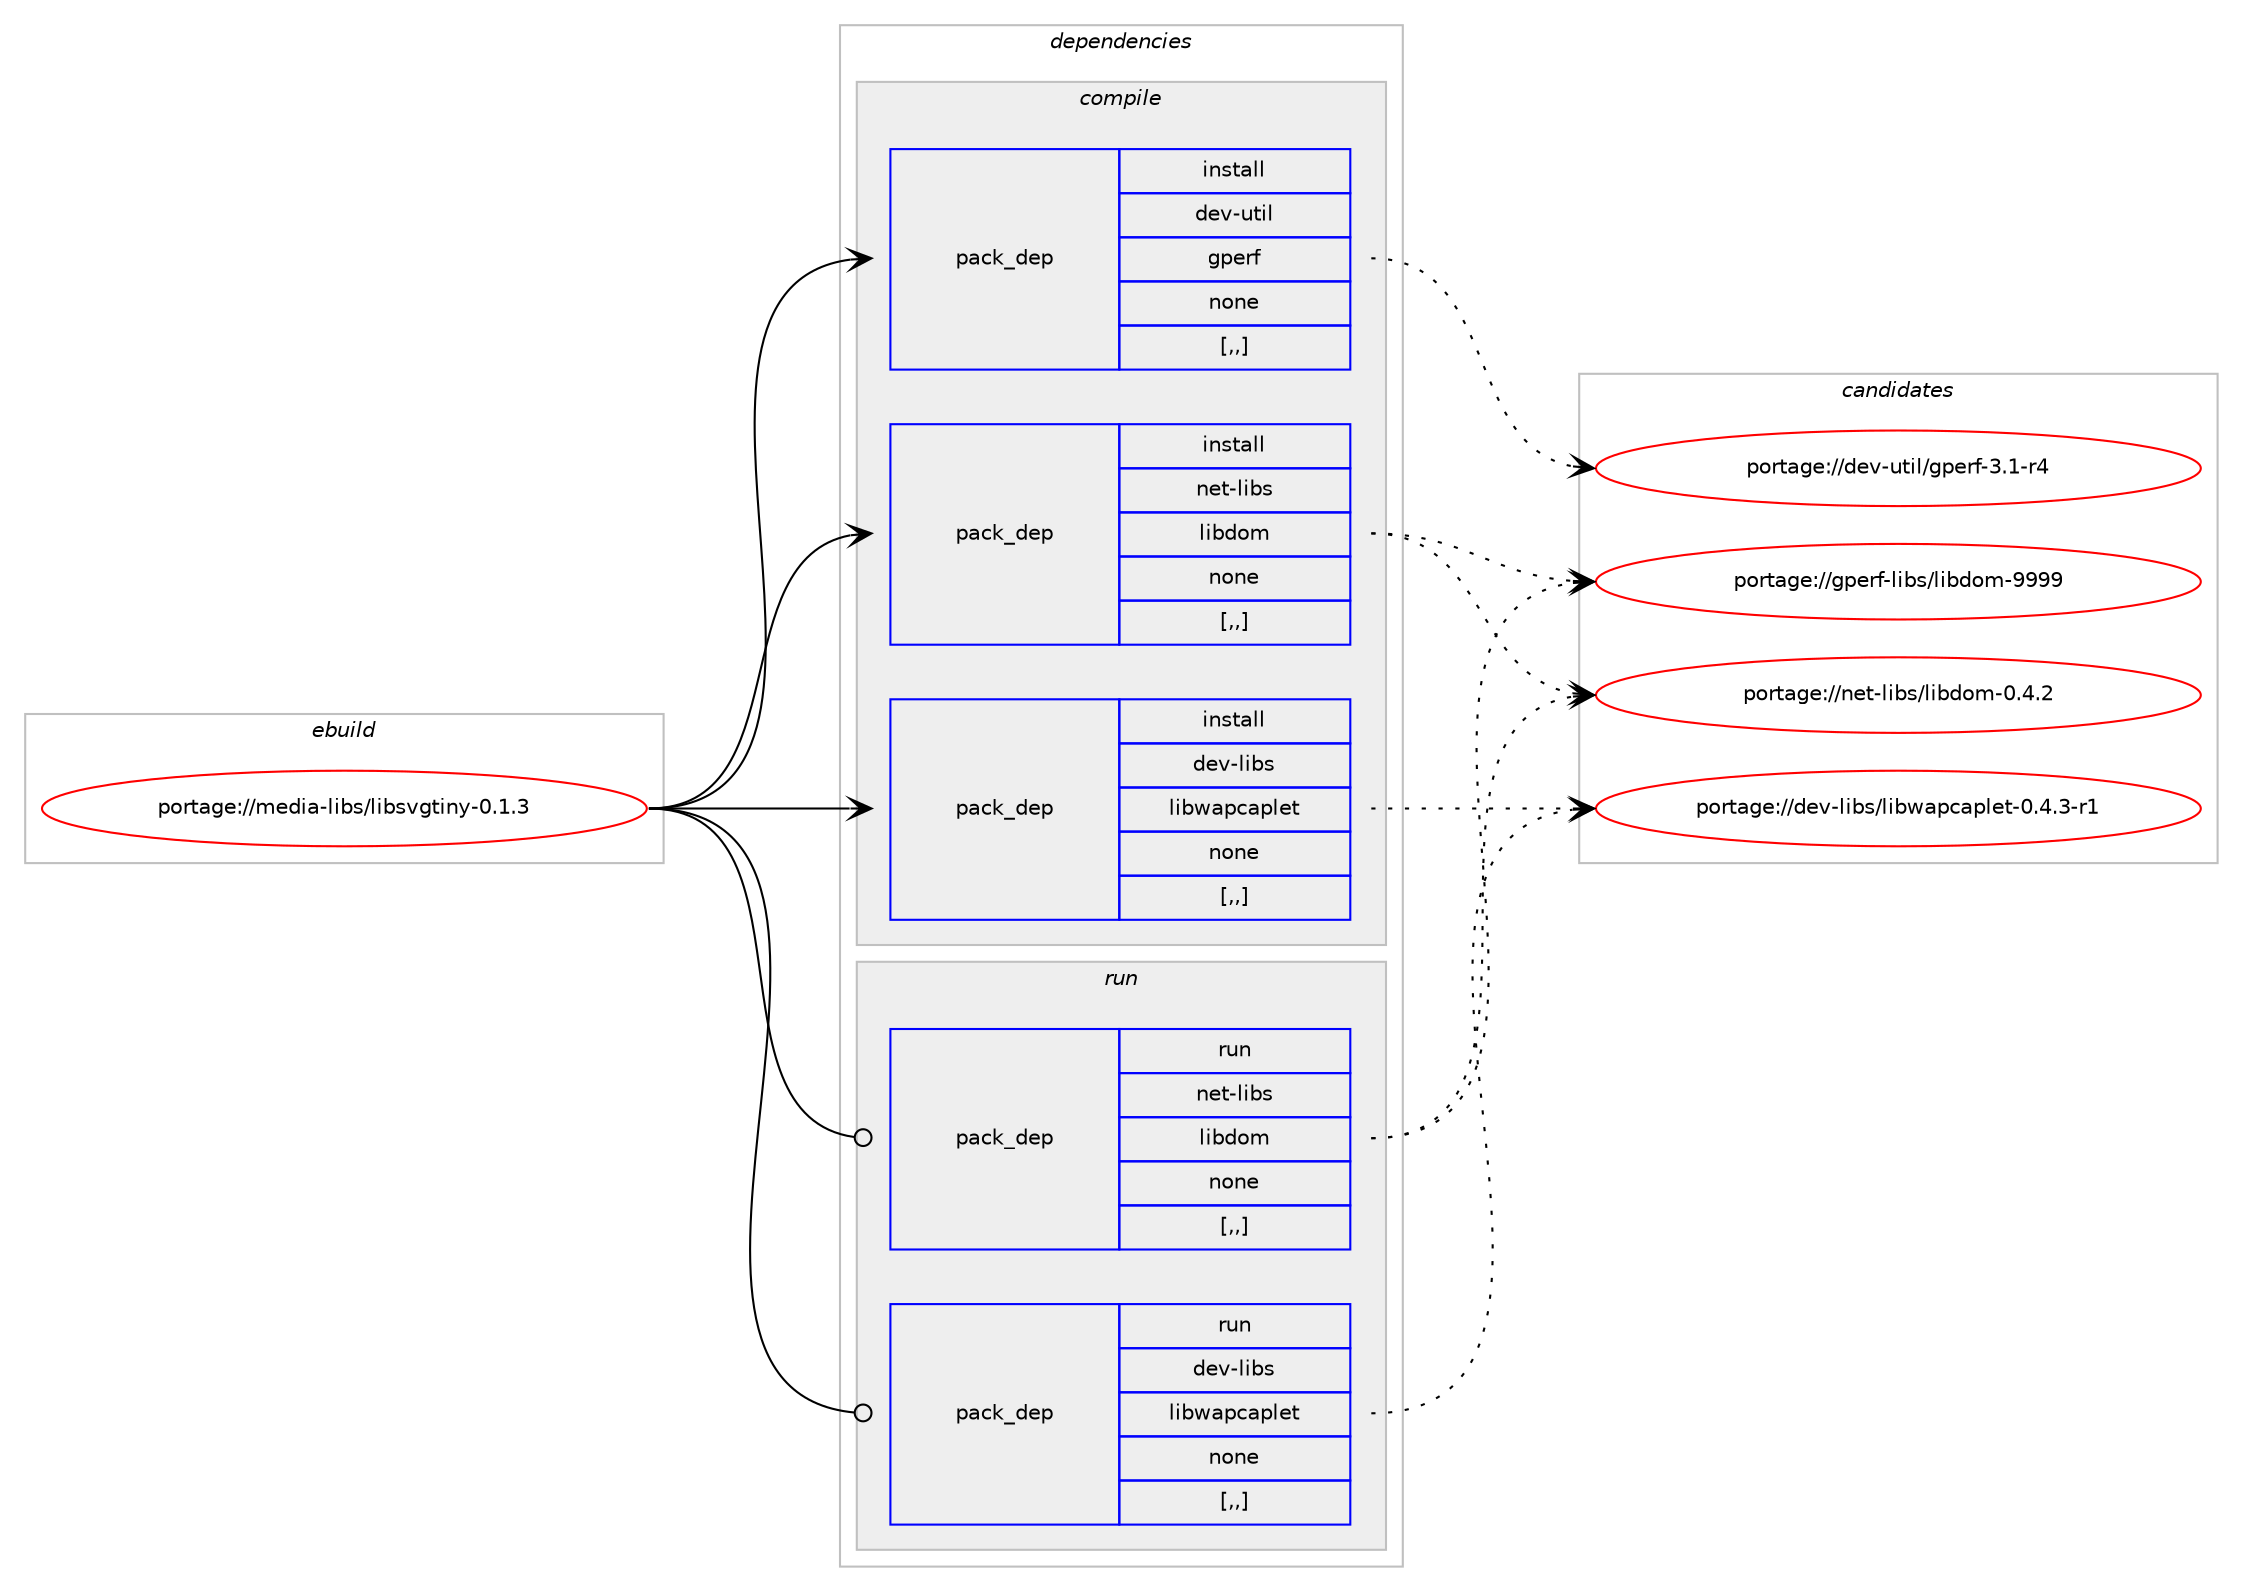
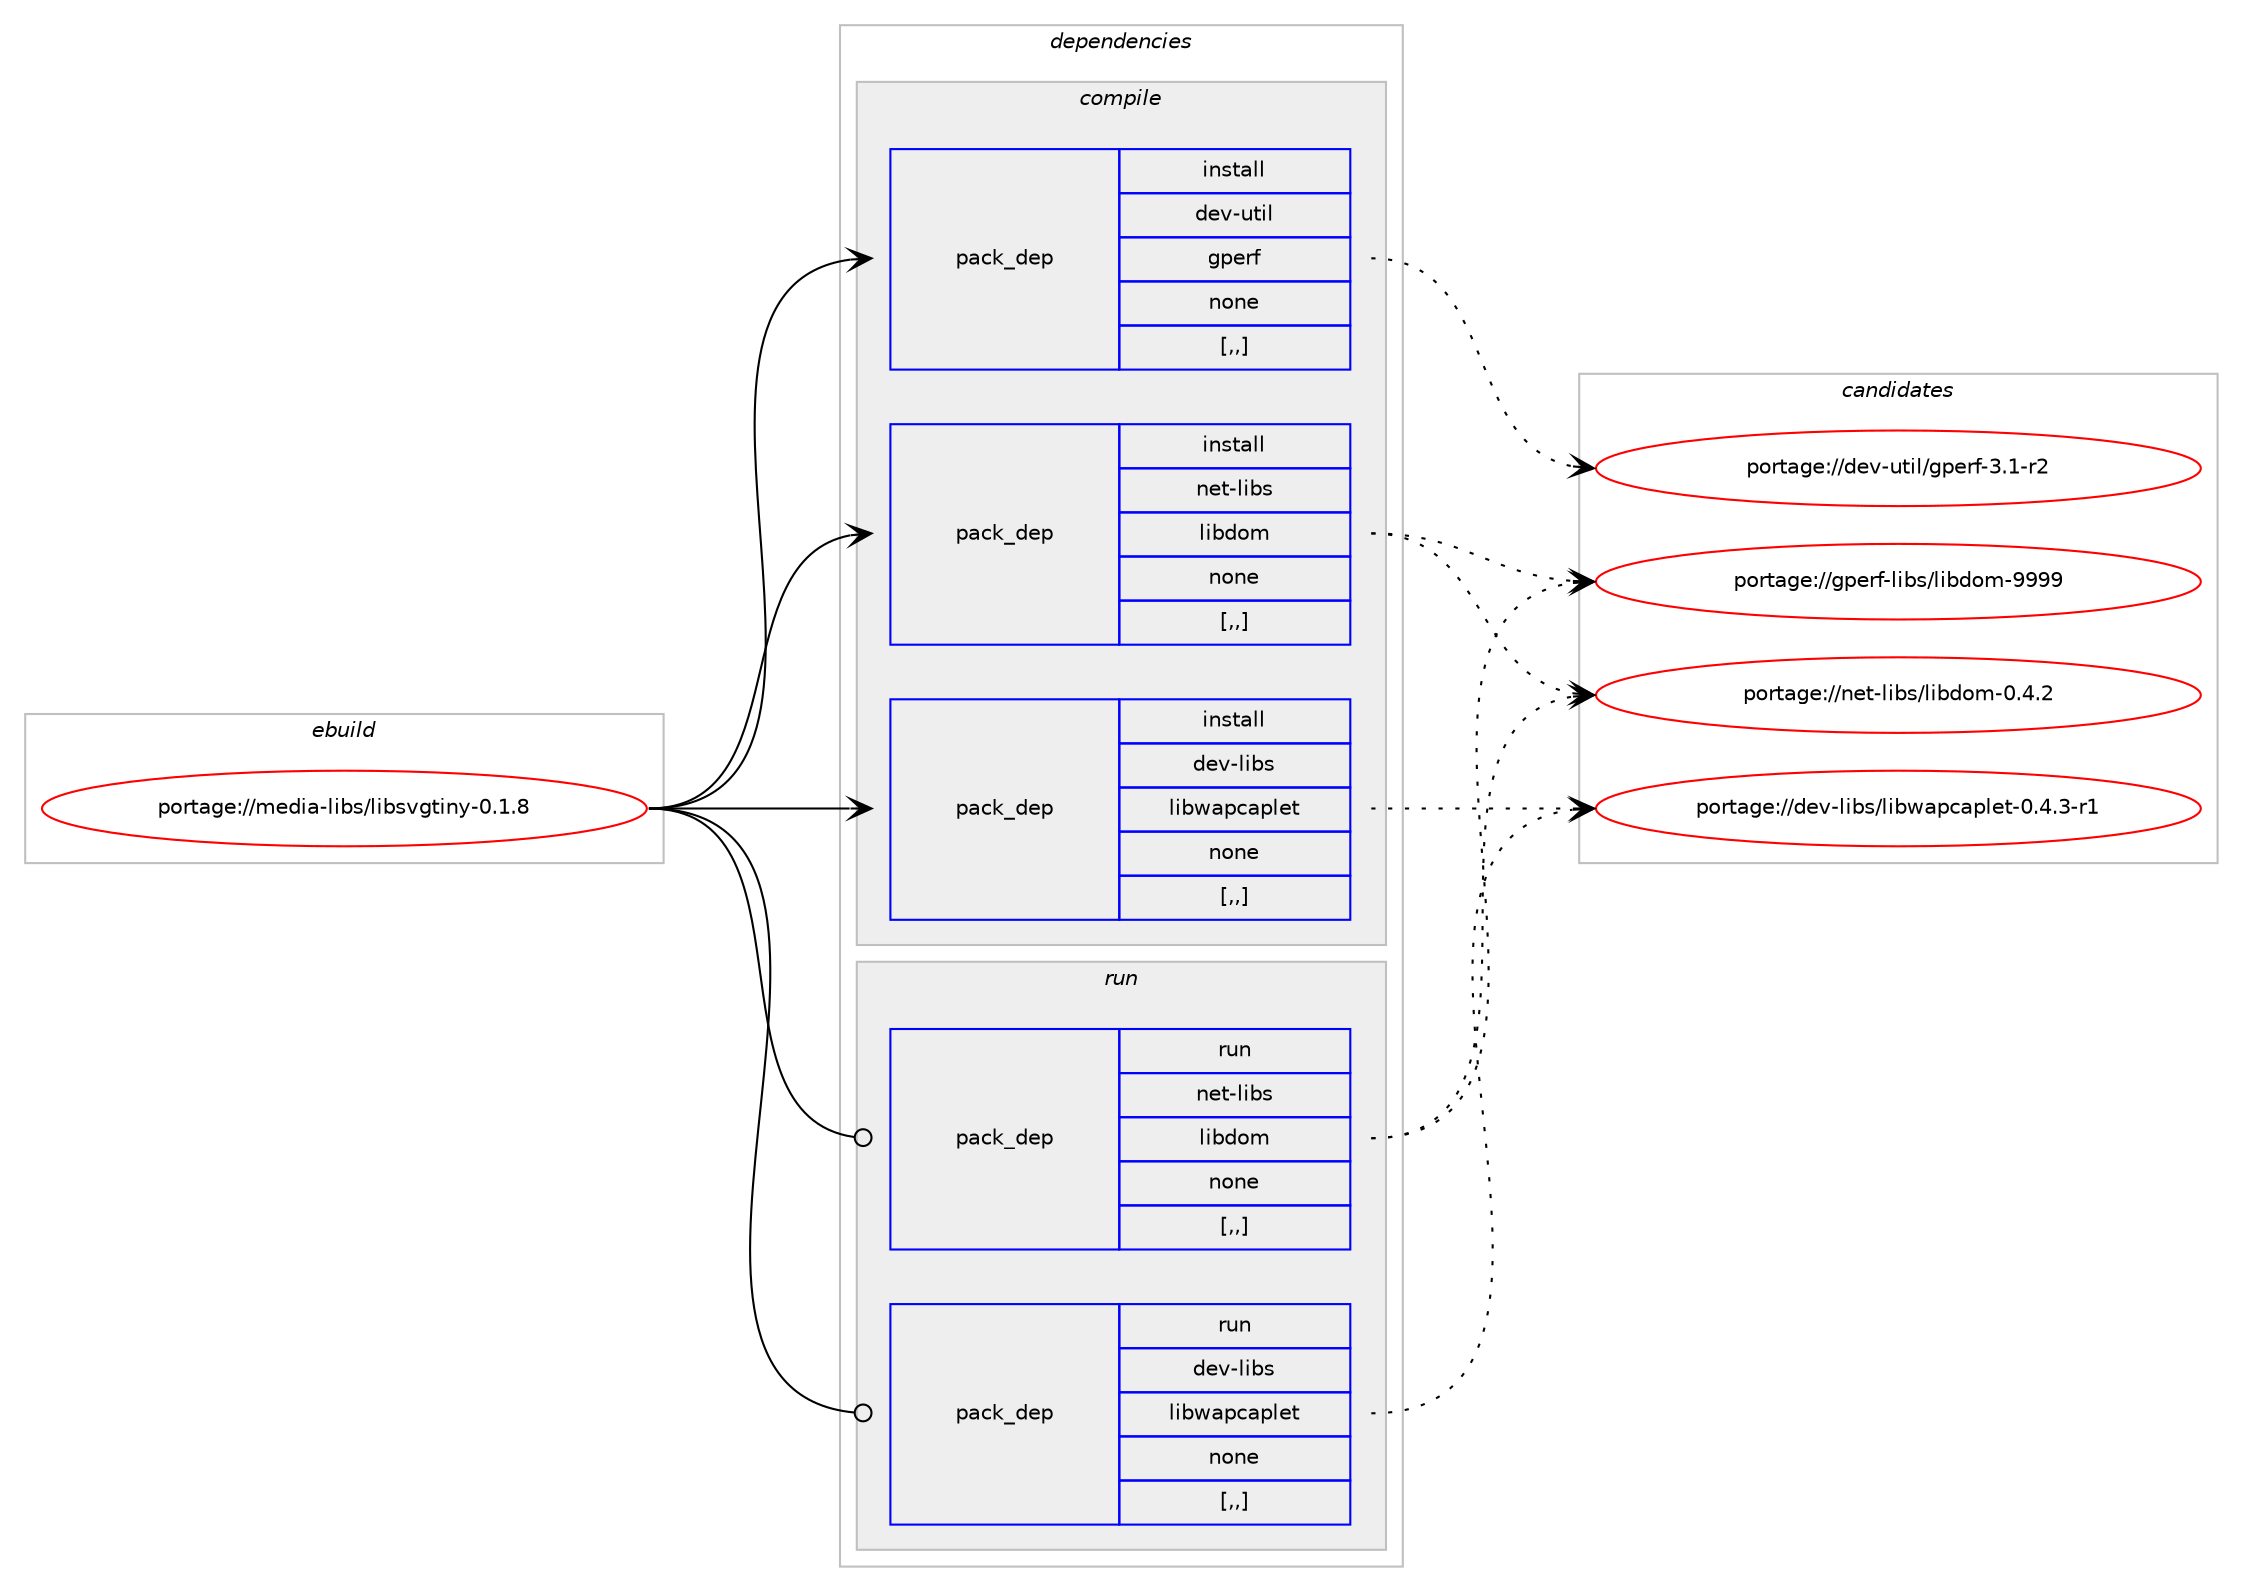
node "portage://dev-util/gperf-3.1-r4": label "portage://dev-util/gperf-3.1-r4" -> "portage://dev-util/gperf-3.1-r2"
node "portage://media-libs/libsvgtiny-0.1.3": label "portage://media-libs/libsvgtiny-0.1.3" -> "portage://media-libs/libsvgtiny-0.1.8"
